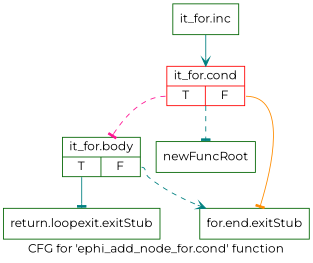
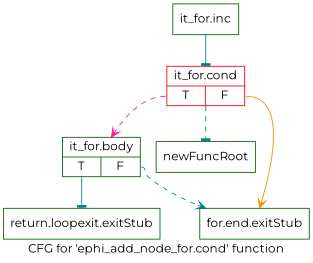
edge "it_for.inc" -> "it_for.cond": arrowhead vee -> tee
edge "it_for.cond" -> "it_for.body": arrowhead tee -> vee
edge "it_for.cond" -> "for.end.exitStub": arrowhead tee -> vee
